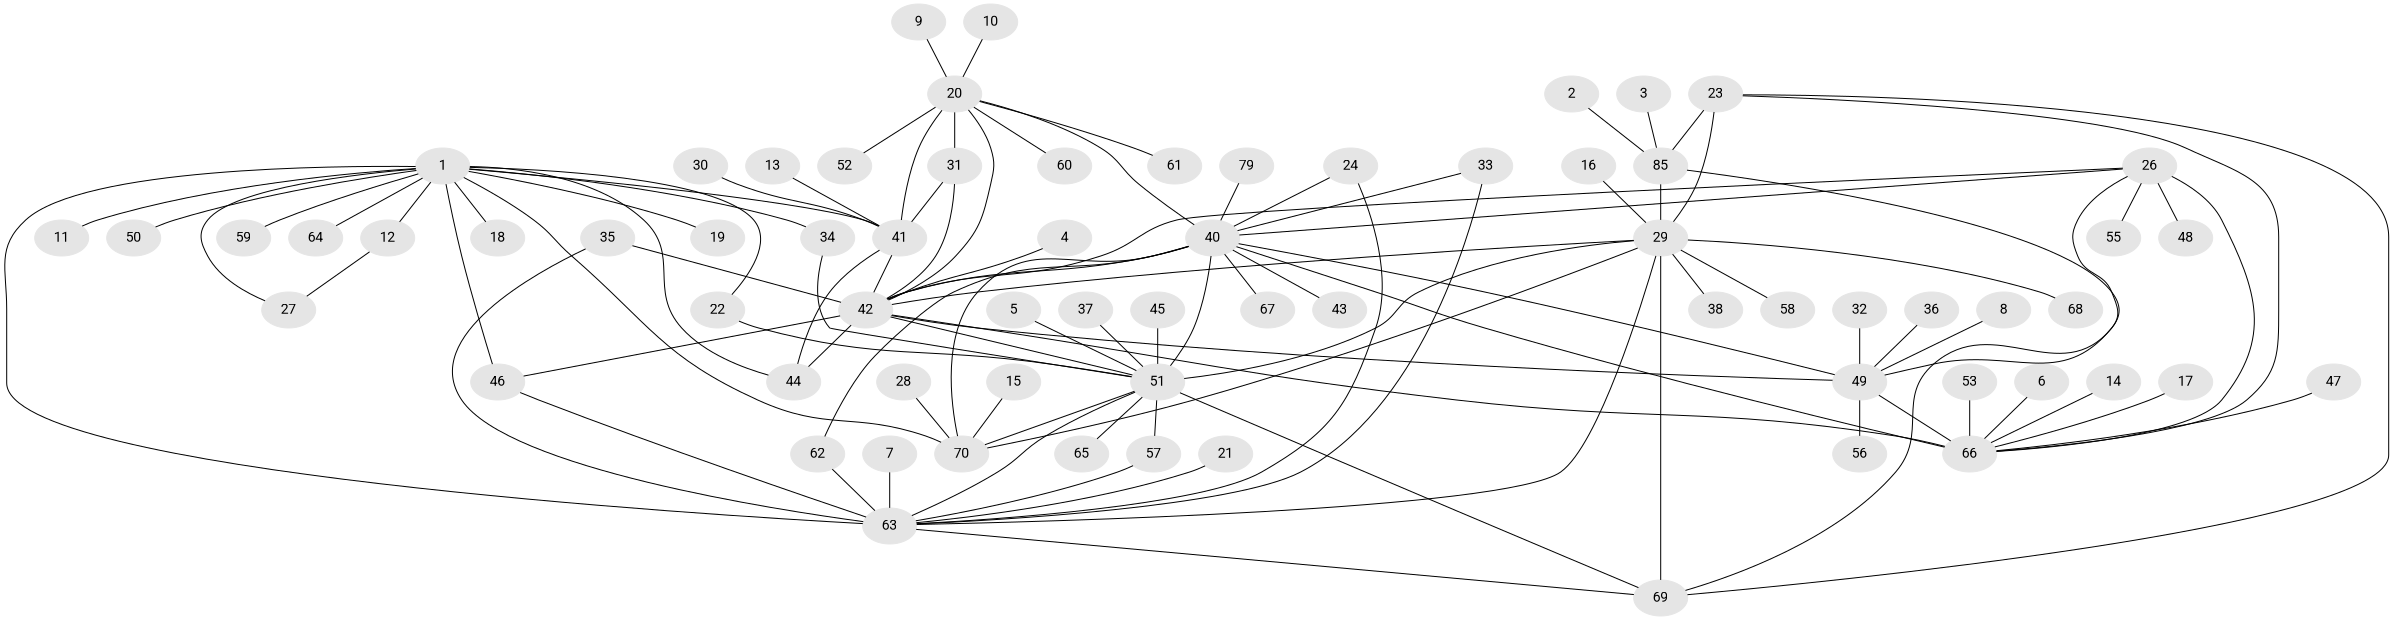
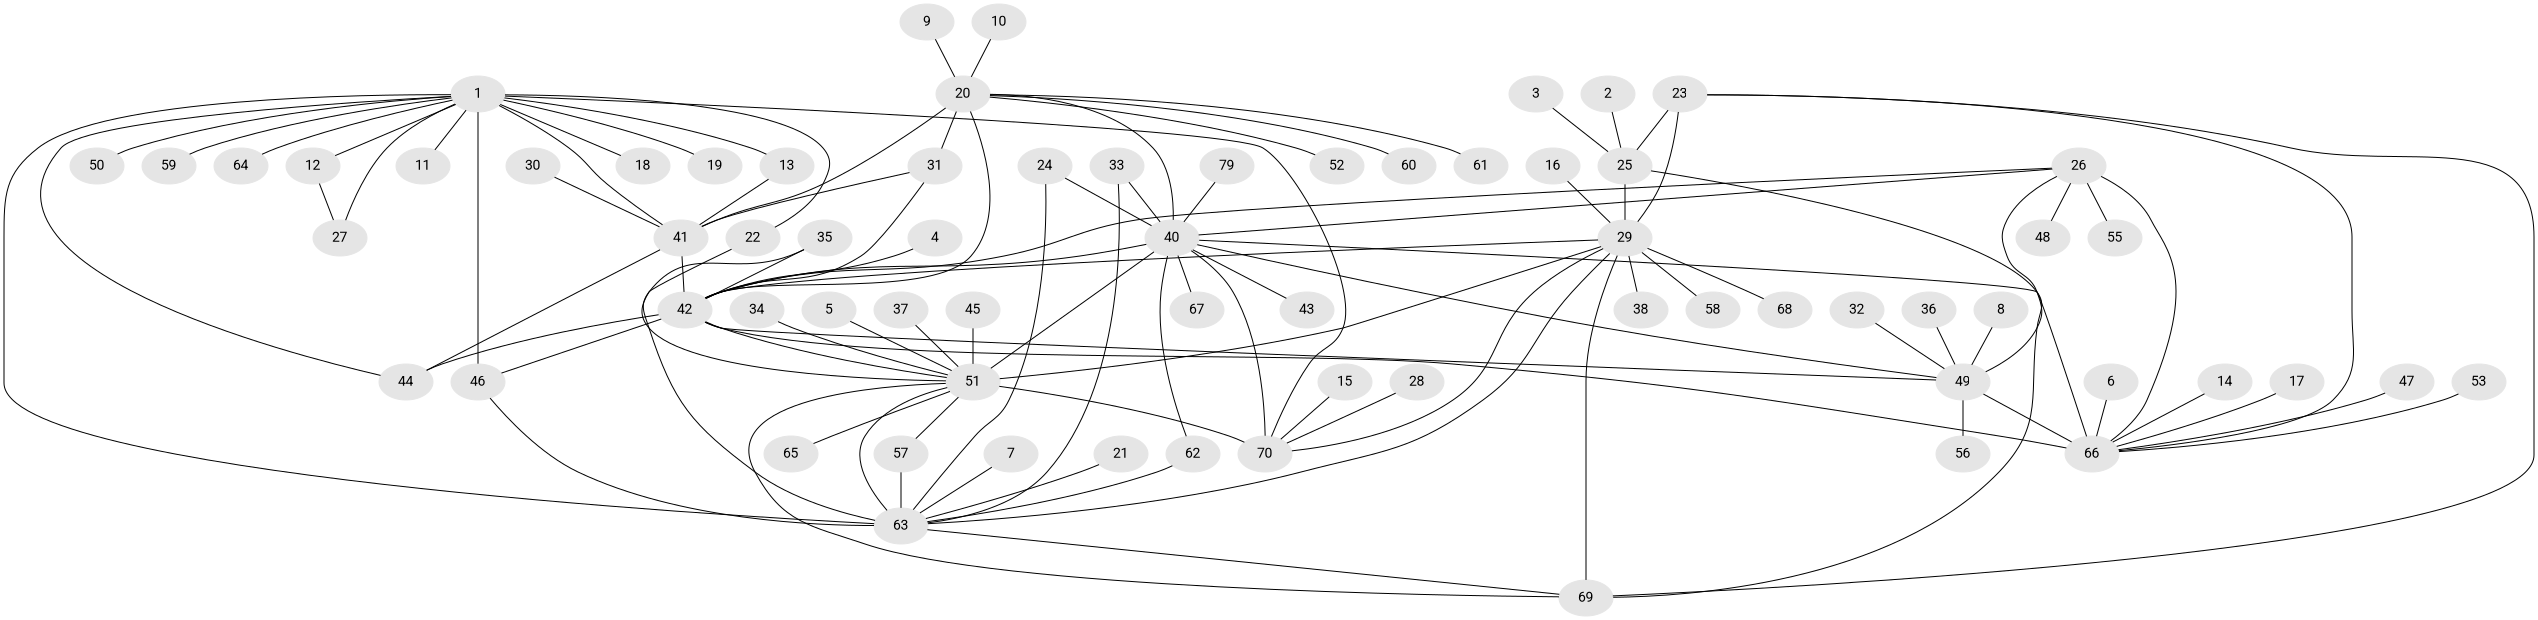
node "85": label "85" -> "25"
edge "1" -- "34": now "1" -- "13"
